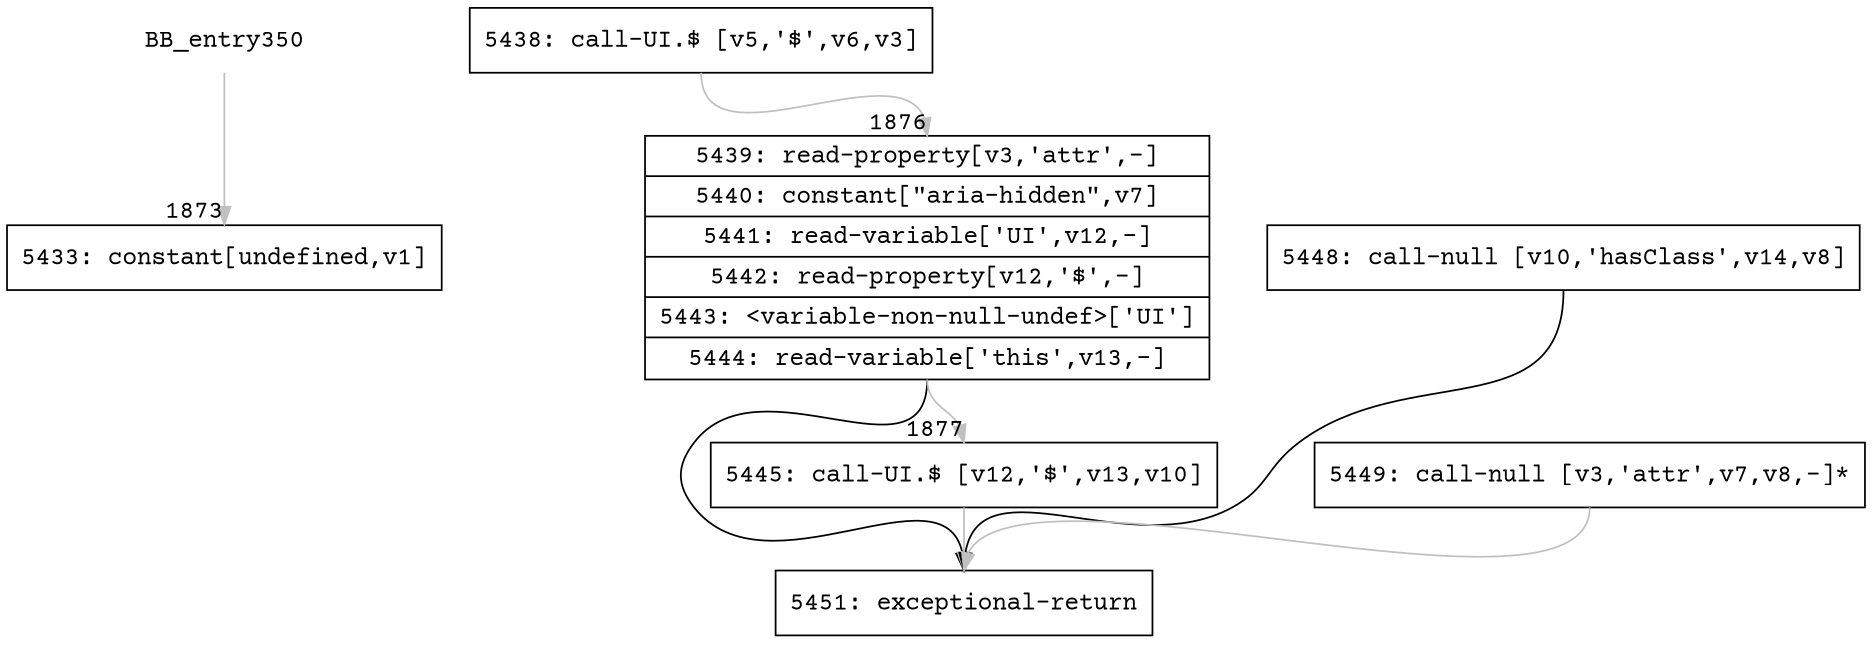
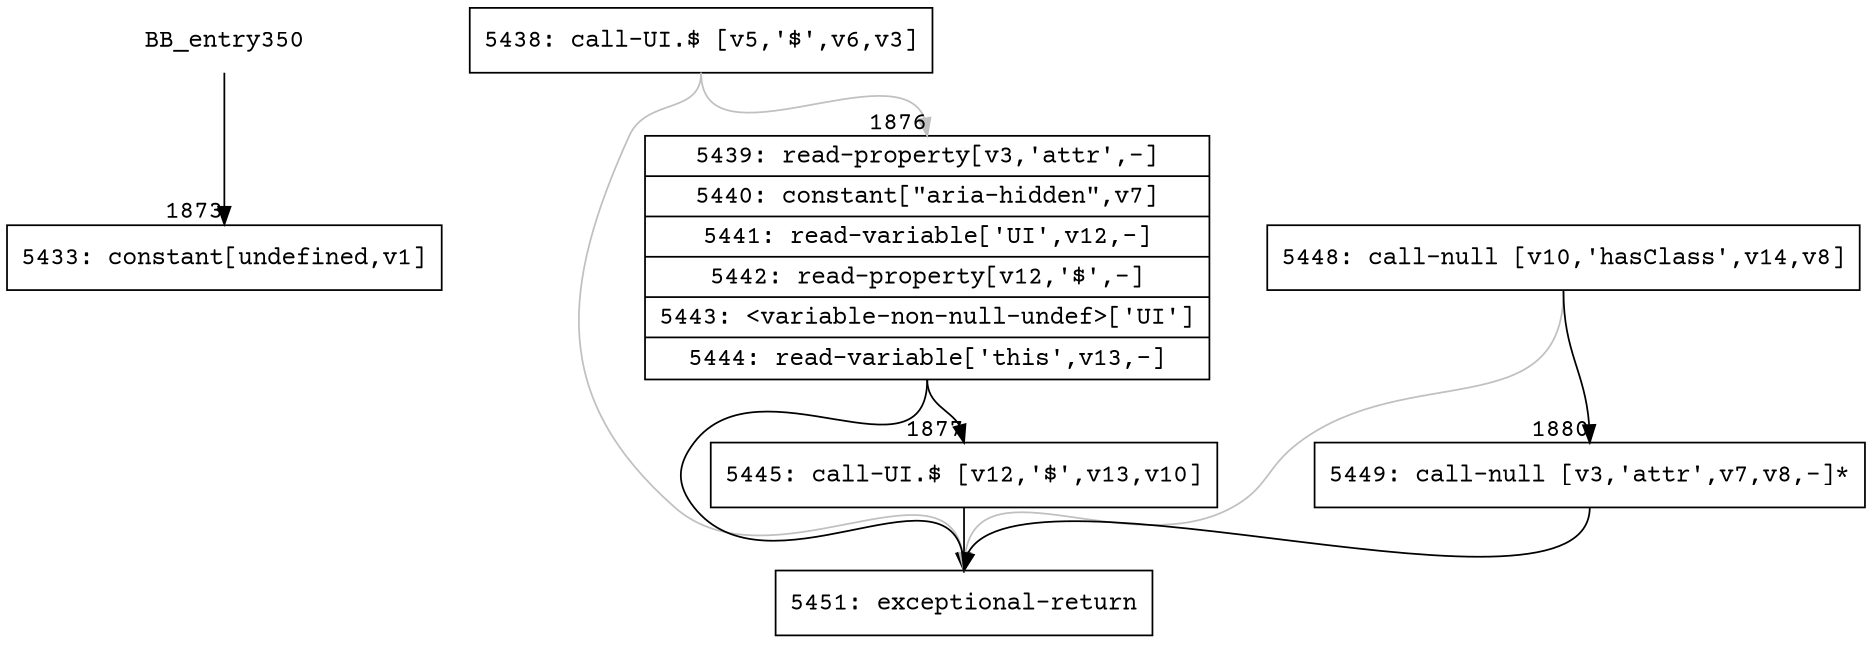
edge "BB_entry350" -> "5433: constant[undefined,v1]": color gray -> black
edge "5448: call-null [v10,'hasClass',v14,v8]" -> "5449: call-null [v3,'attr',v7,v8,-]*": added
edge "5439: read-property[v3,'attr',-]" -> "5445: call-UI.$ [v12,'$',v13,v10]": color gray -> black
edge "5438: call-UI.$ [v5,'$',v6,v3]" -> "5451: exceptional-return": added
edge "5448: call-null [v10,'hasClass',v14,v8]" -> "5451: exceptional-return": color black -> gray
edge "5445: call-UI.$ [v12,'$',v13,v10]" -> "5451: exceptional-return": color gray -> black
edge "5449: call-null [v3,'attr',v7,v8,-]*" -> "5451: exceptional-return": color gray -> black
